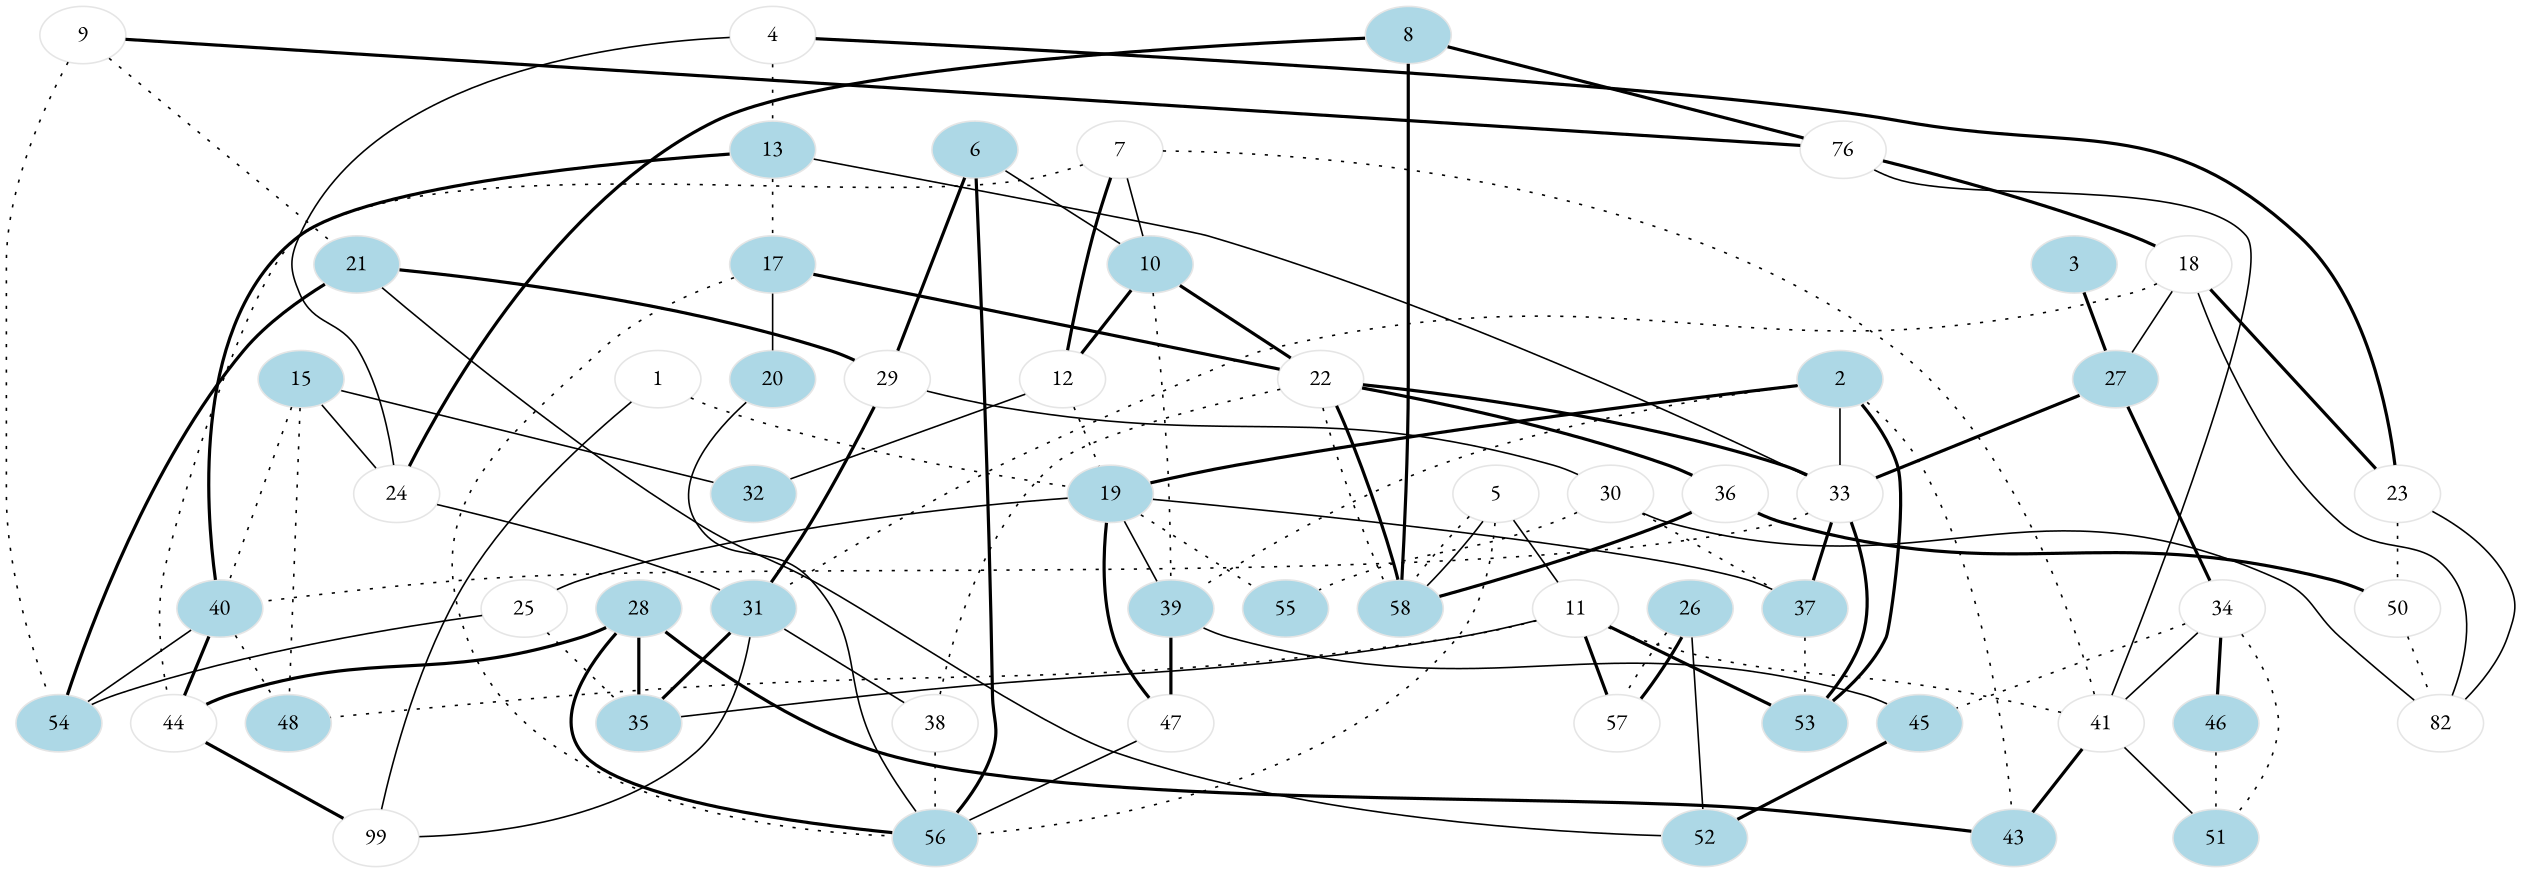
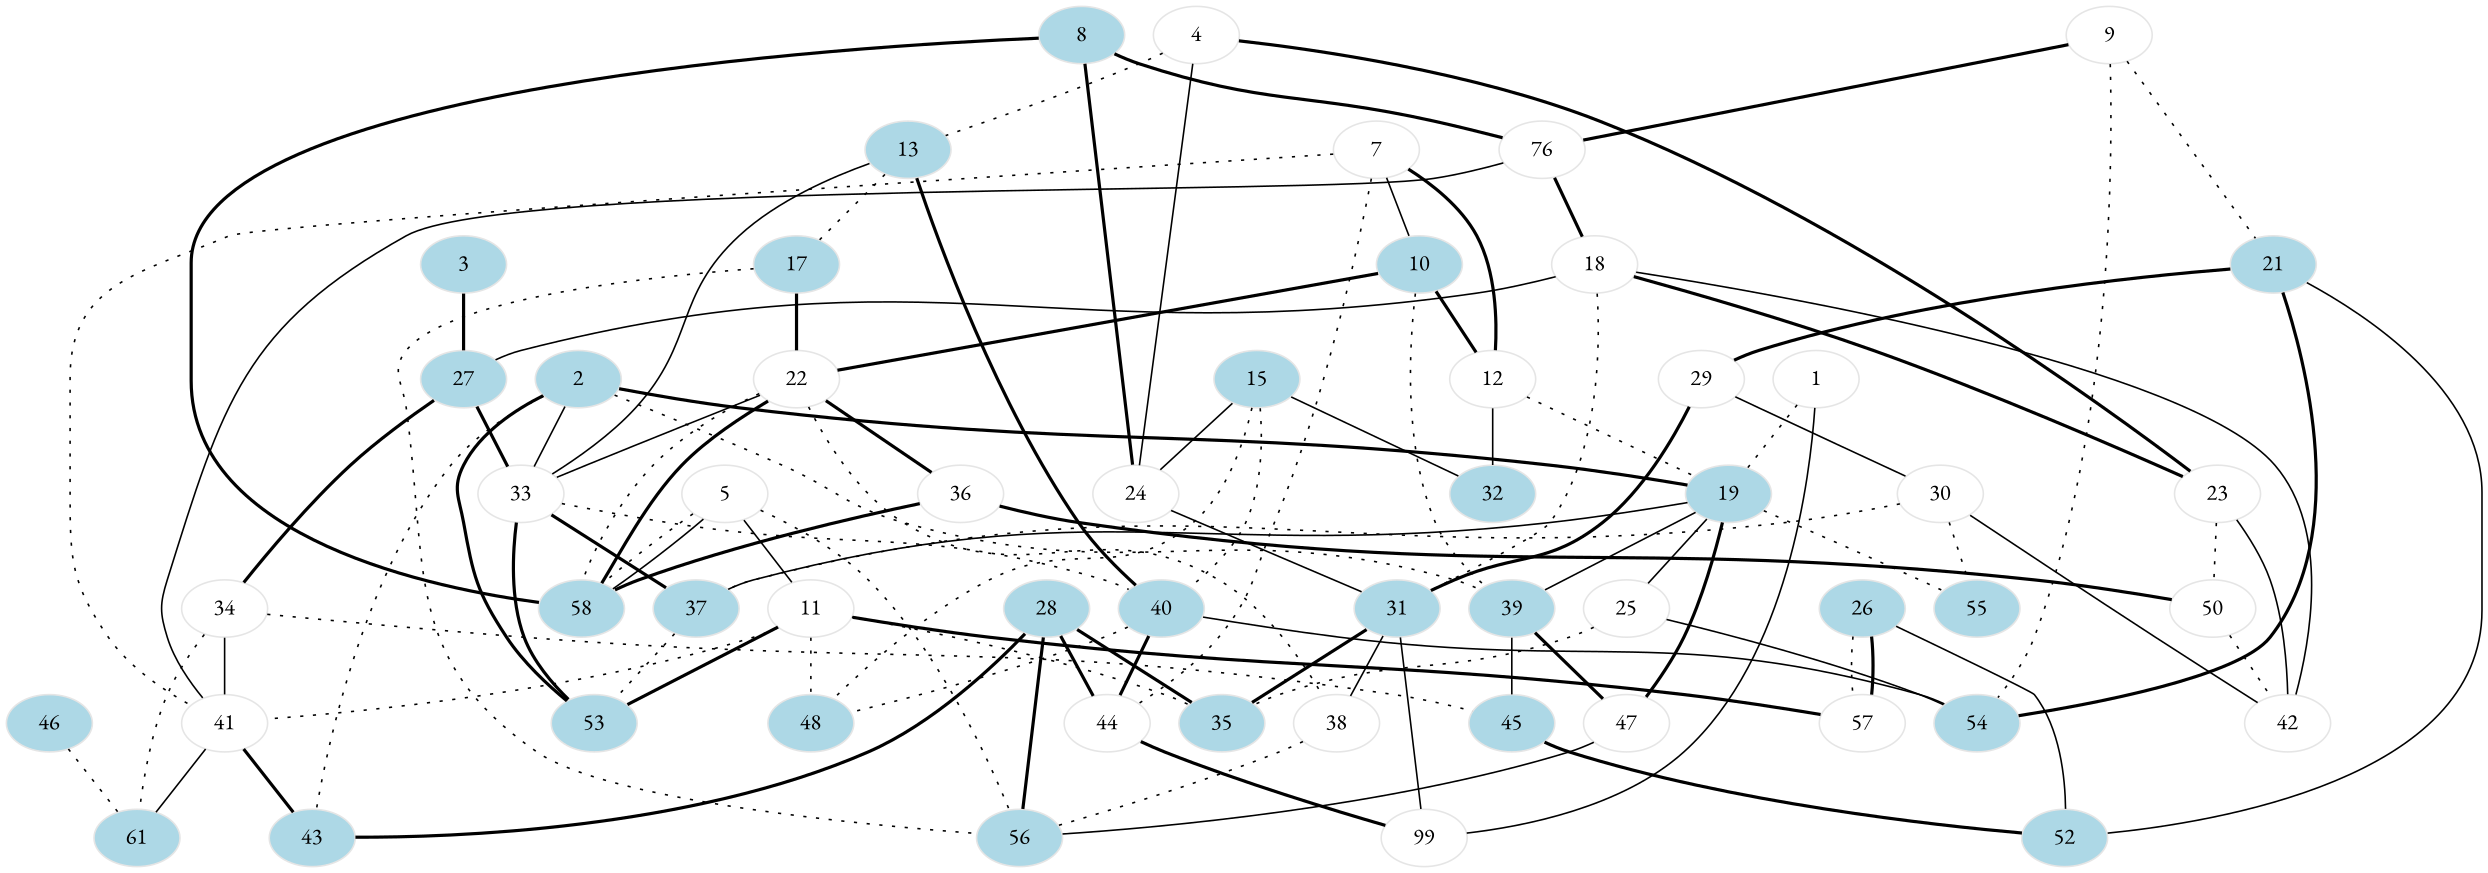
node "6": removed
node "20": removed
edge "22" -- "33": style bold -> solid
edge "34" -- "46": removed
edge "11" -- "35": style solid -> dotted
node "82": label "82" -> "42"
node "51": label "51" -> "61"
